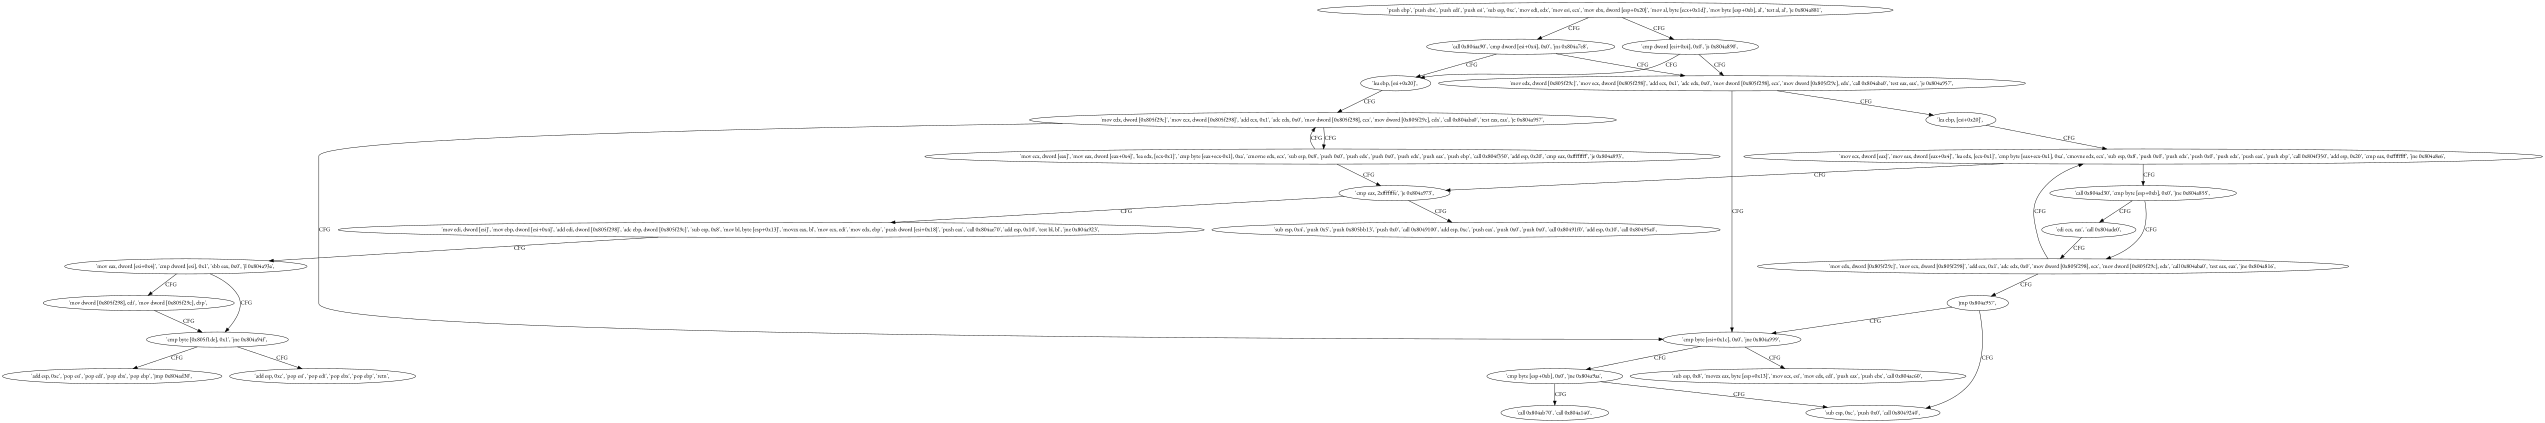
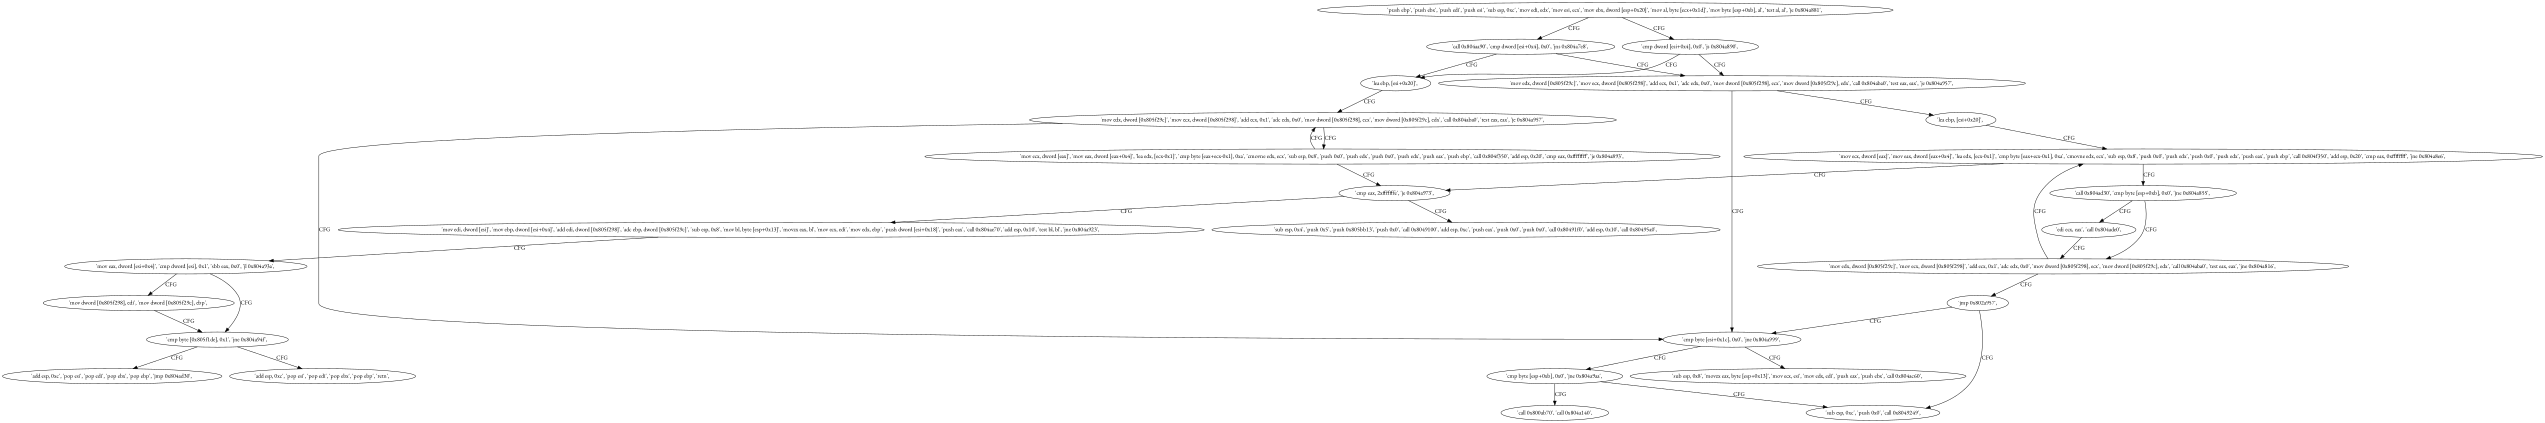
node "'jmp 0x804a957',": label "'jmp 0x804a957'," -> "'jmp 0x802a957',"
node "'call 0x804ab70', 'call 0x804a140',": label "'call 0x804ab70', 'call 0x804a140'," -> "'call 0x800ab70', 'call 0x804a140',"
node "'sub esp, 0xc', 'push 0x0', 'call 0x8049240',": label "'sub esp, 0xc', 'push 0x0', 'call 0x8049240'," -> "'sub esp, 0xc', 'push 0x0', 'call 0x8049249',"
